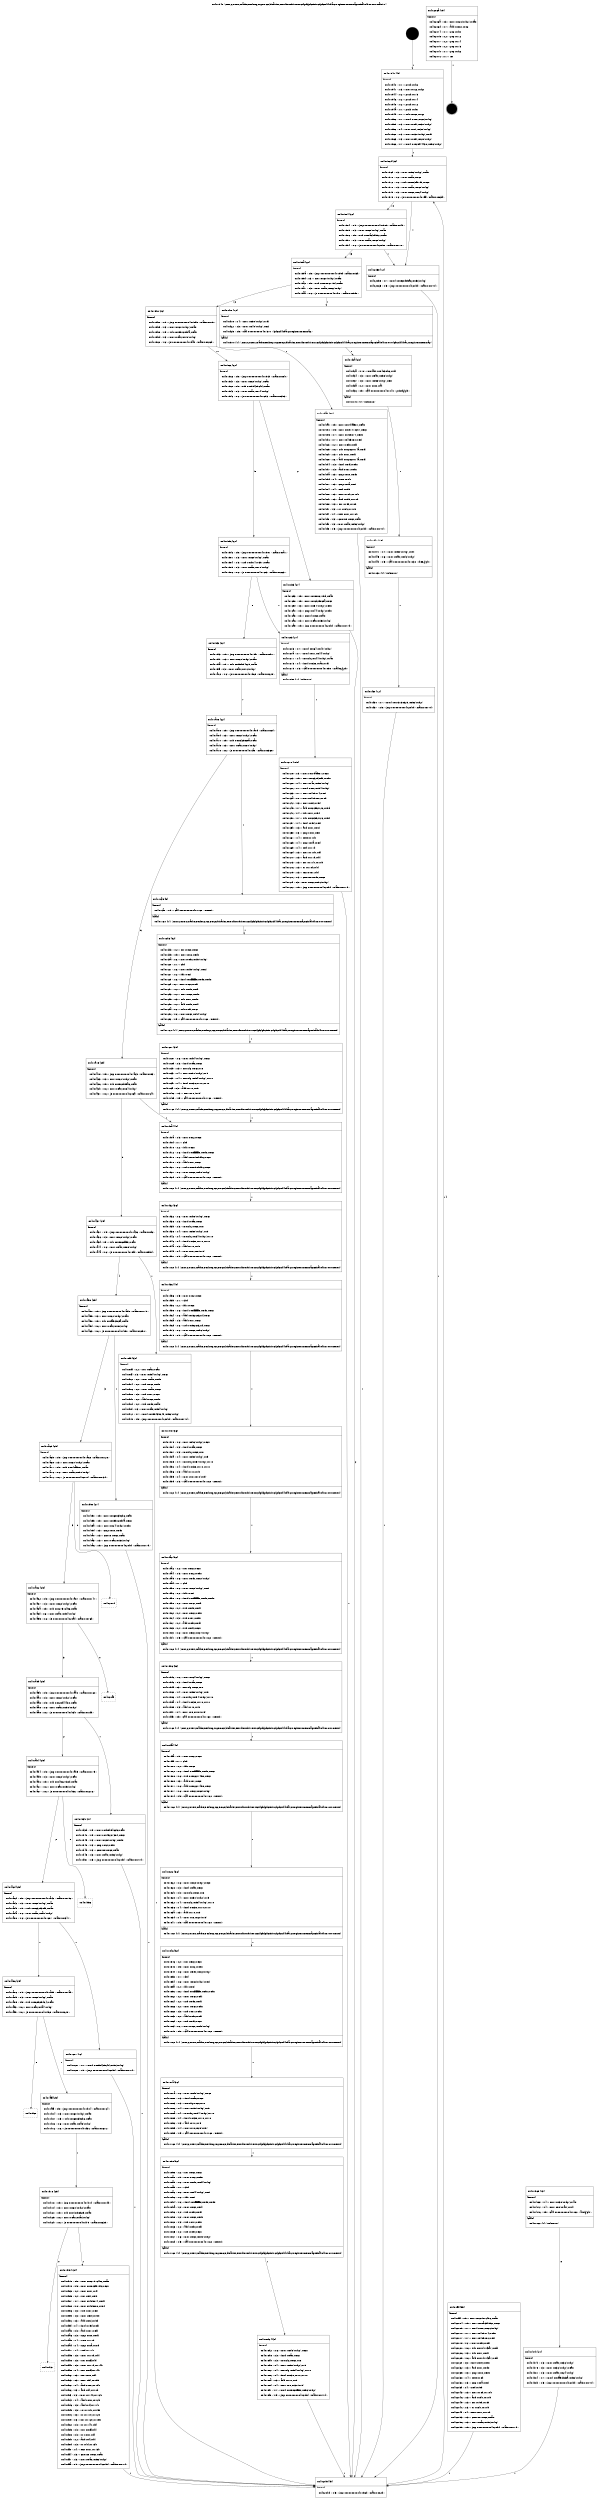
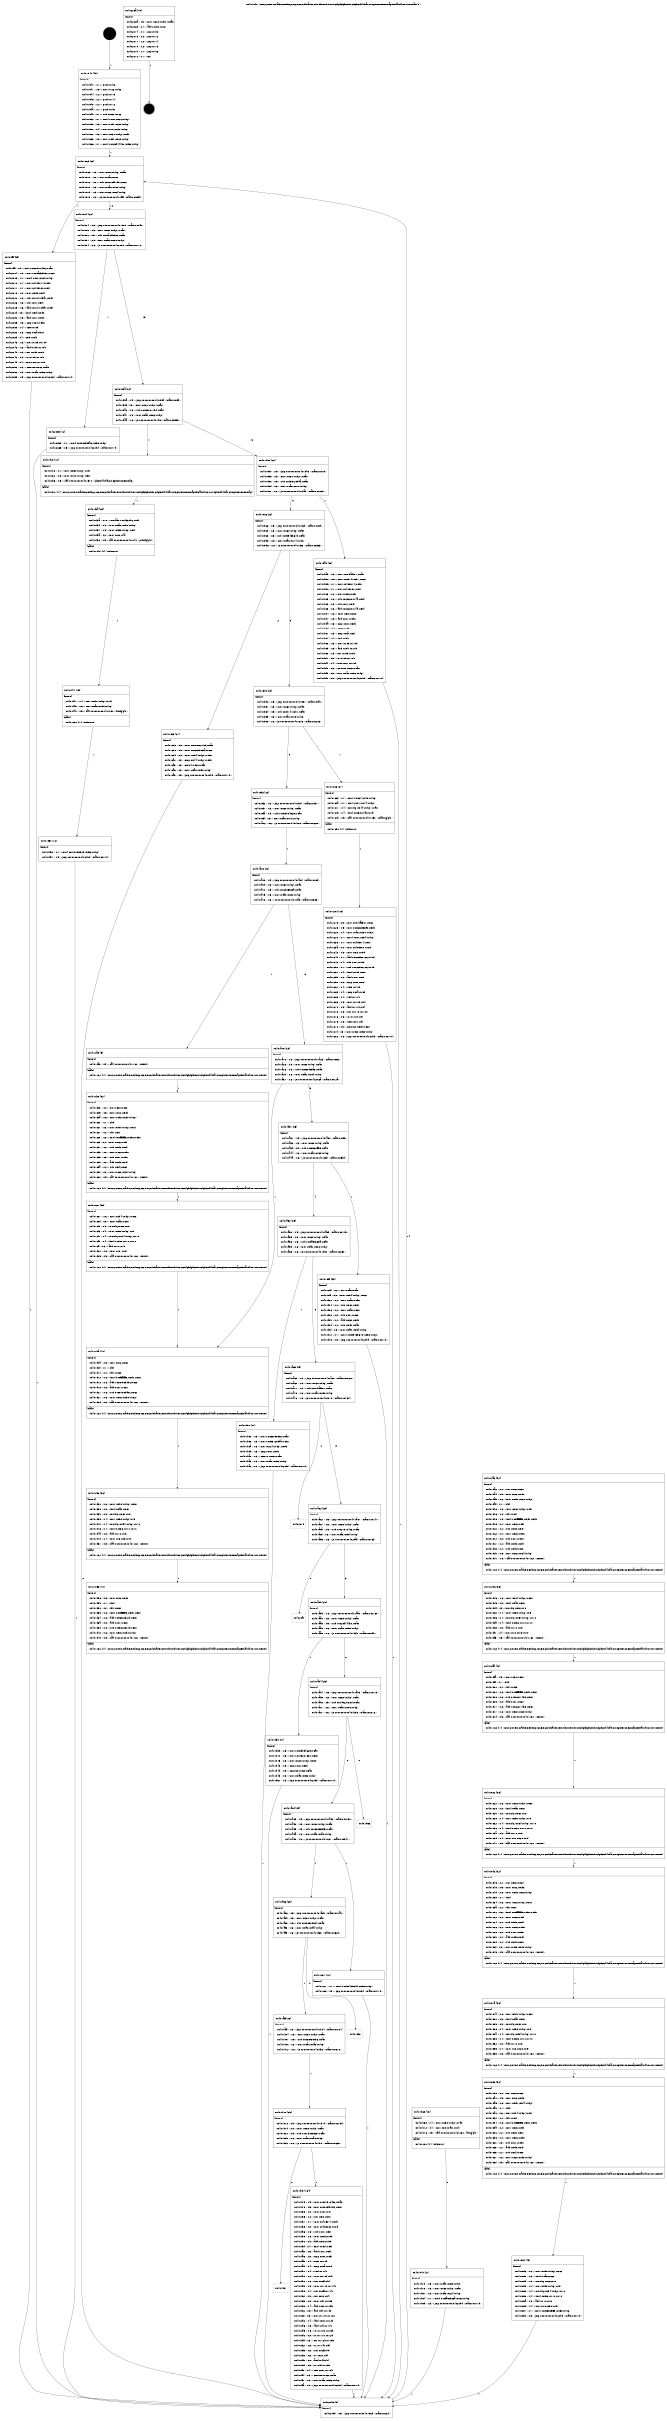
edge "0x40196d [23]" -> "0x40205e [12]": now "0x40196d [23]" -> "0x401fff [95]"
node "0x401d7e [36]": removed
